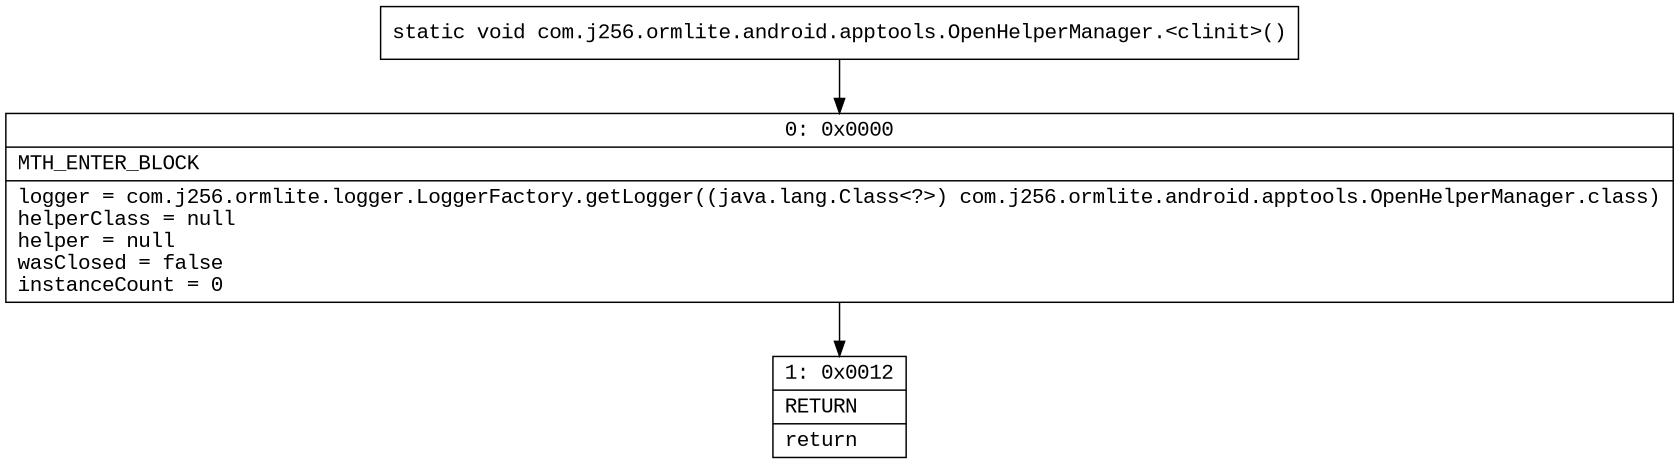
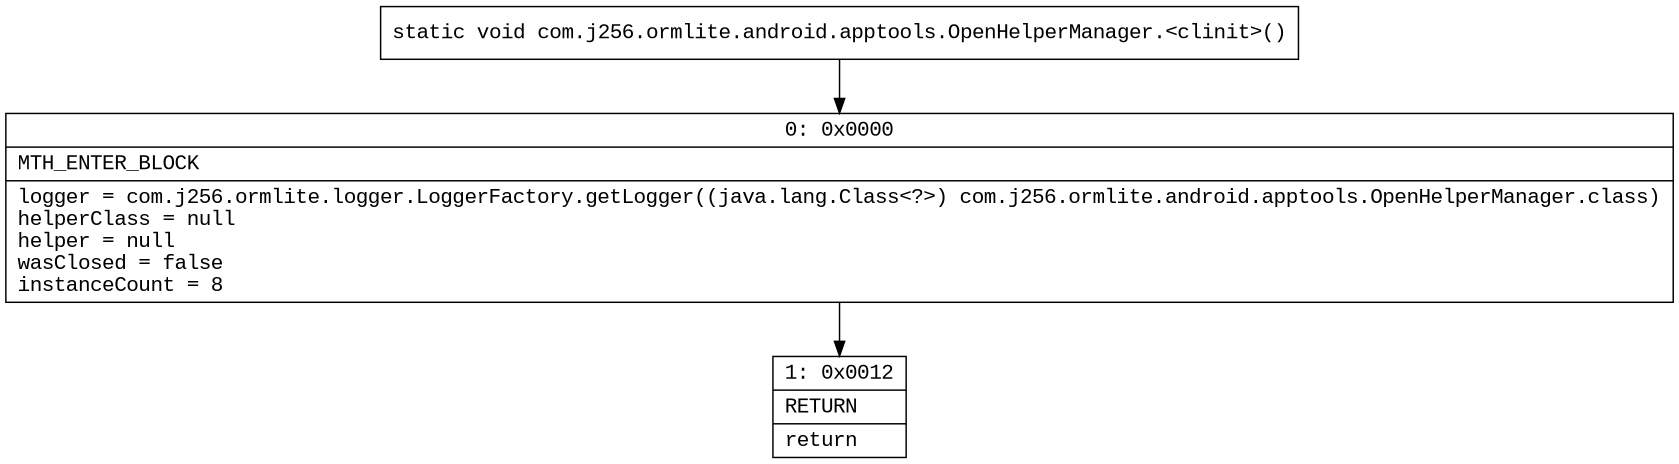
node "0: 0x0000": text "instanceCount = 0" -> "instanceCount = 8"
